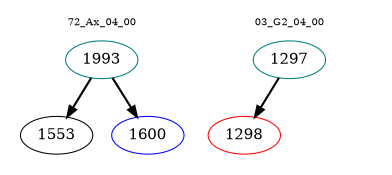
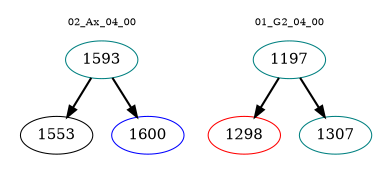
cluster "72_Ax_04_00": label "72_Ax_04_00" -> "02_Ax_04_00"
cluster "03_G2_04_00": label "03_G2_04_00" -> "01_G2_04_00"
node "1993": label "1993" -> "1593"
node "1297": label "1297" -> "1197"
node "1307": added
